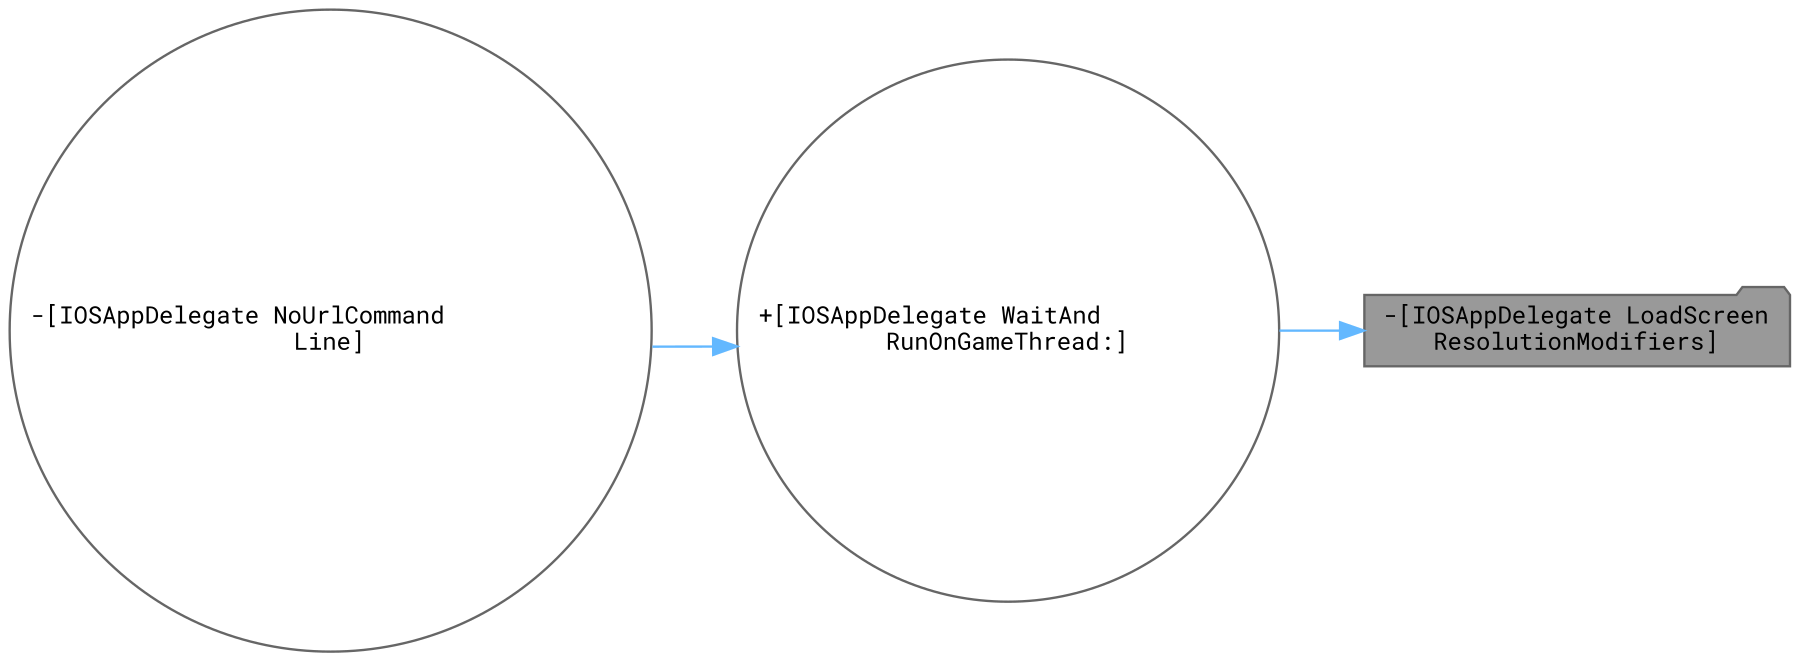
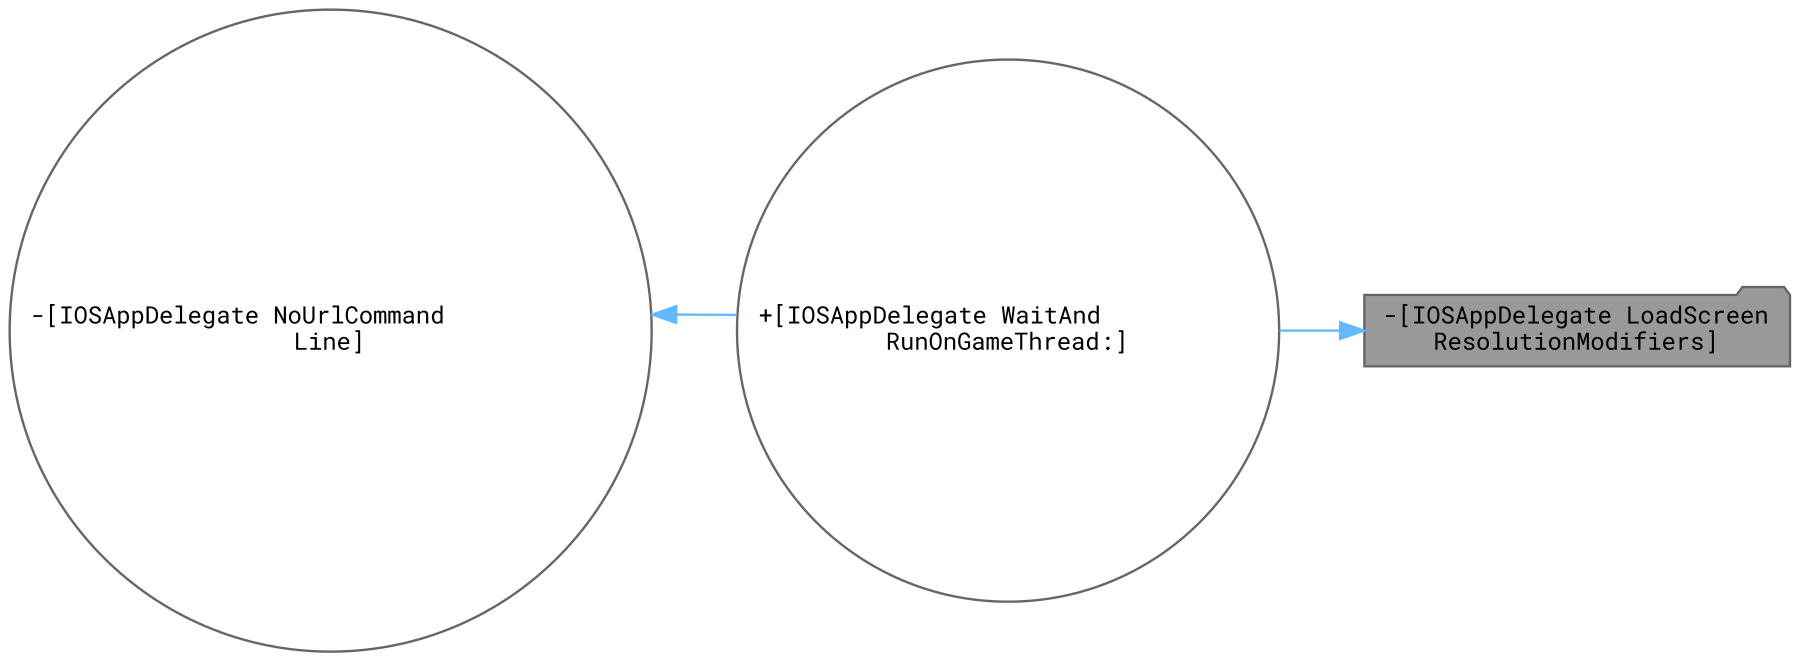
edge "-[IOSAppDelegate NoUrlCommand Line]" -> "+[IOSAppDelegate WaitAnd RunOnGameThread:]": reversed
